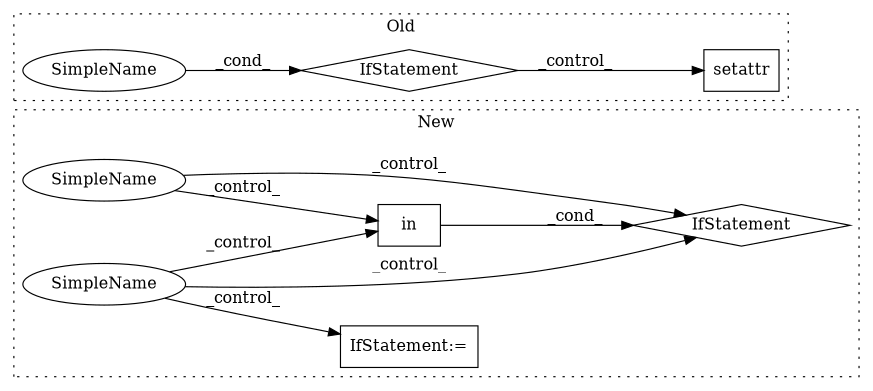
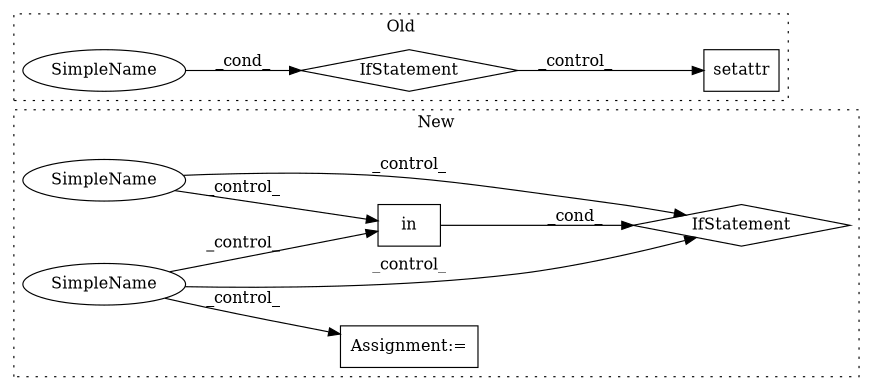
node "IfStatement:=": label "IfStatement:=" -> "Assignment:="
